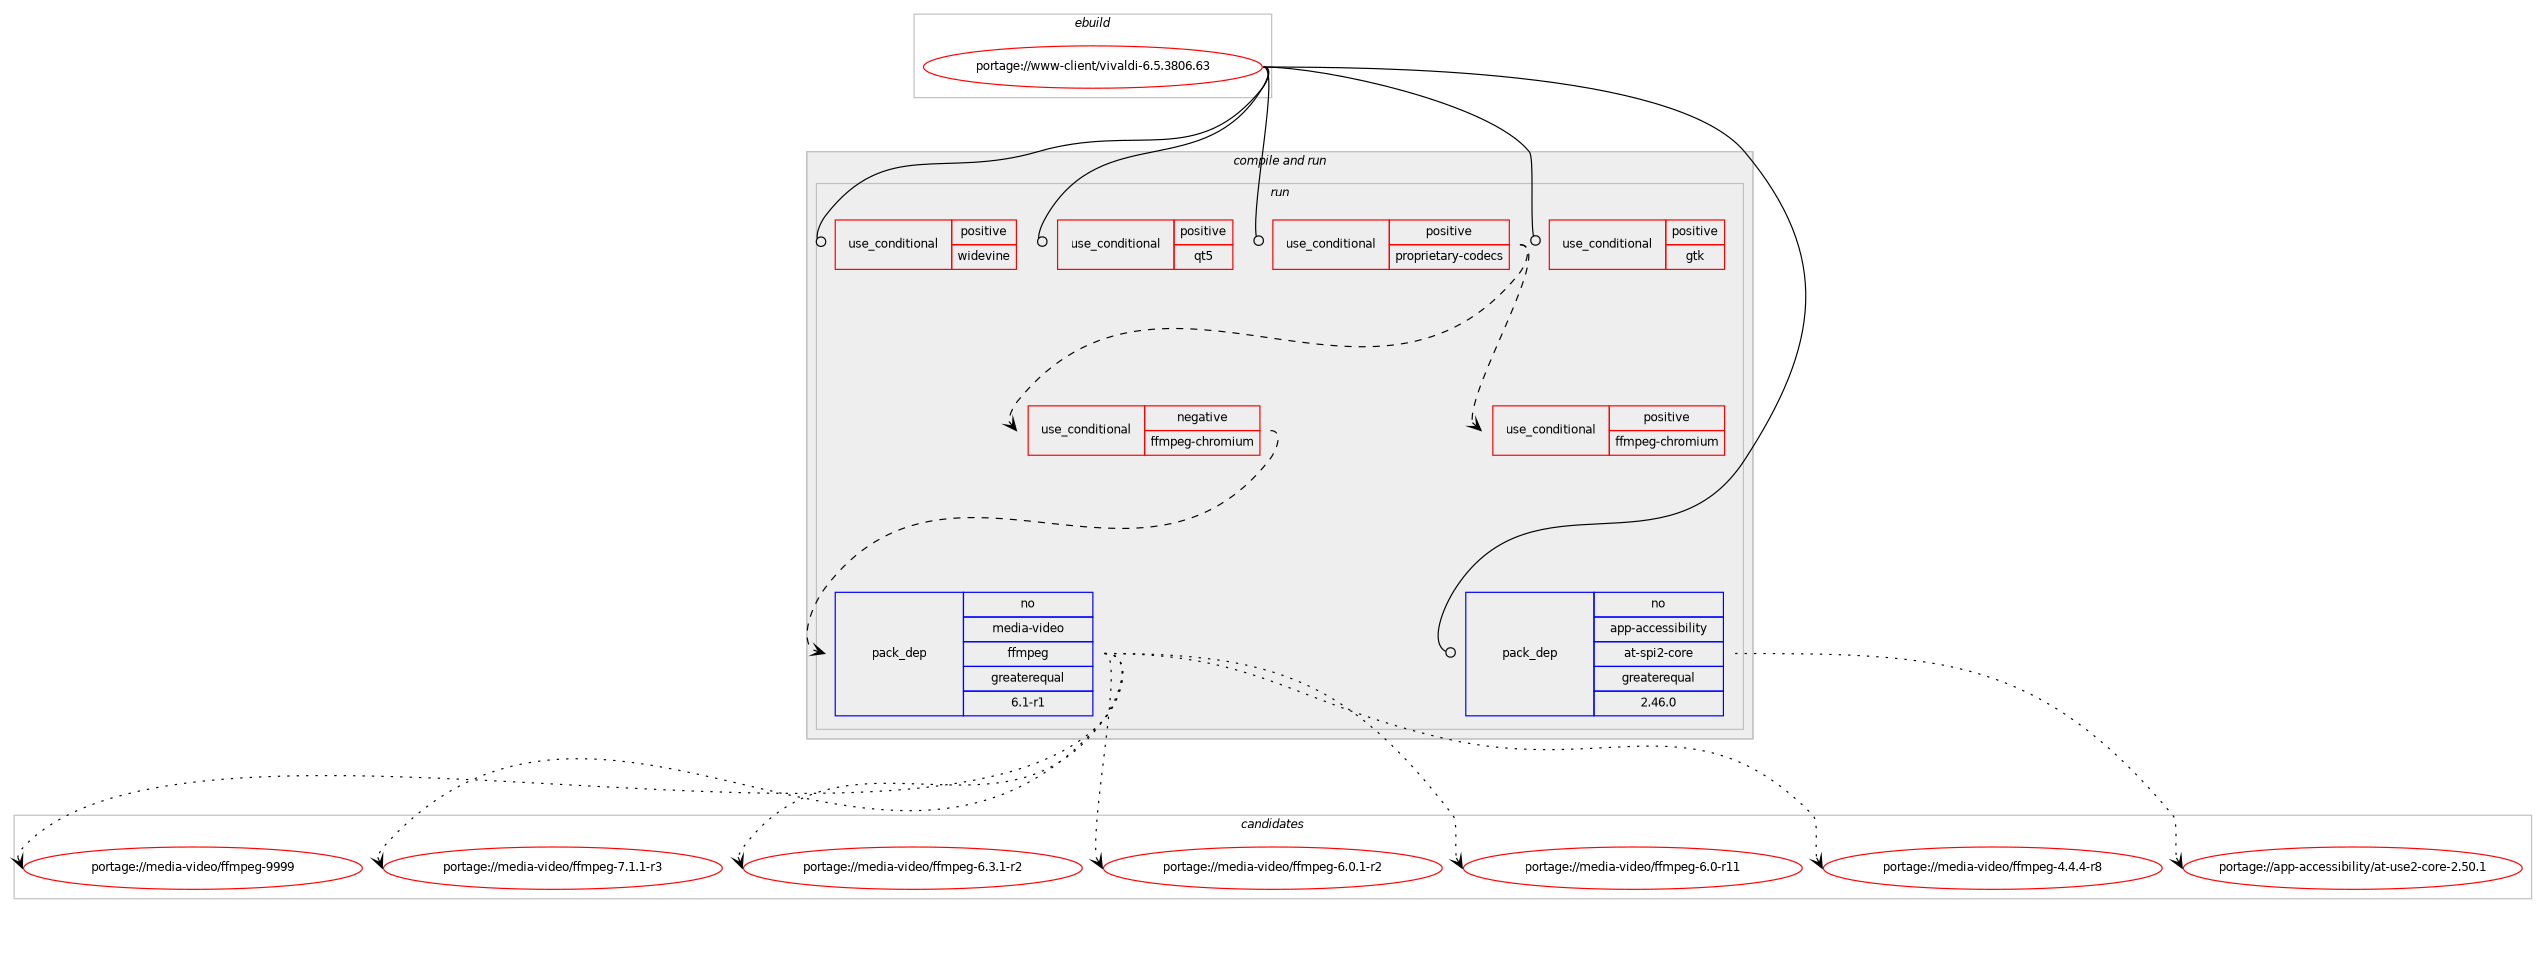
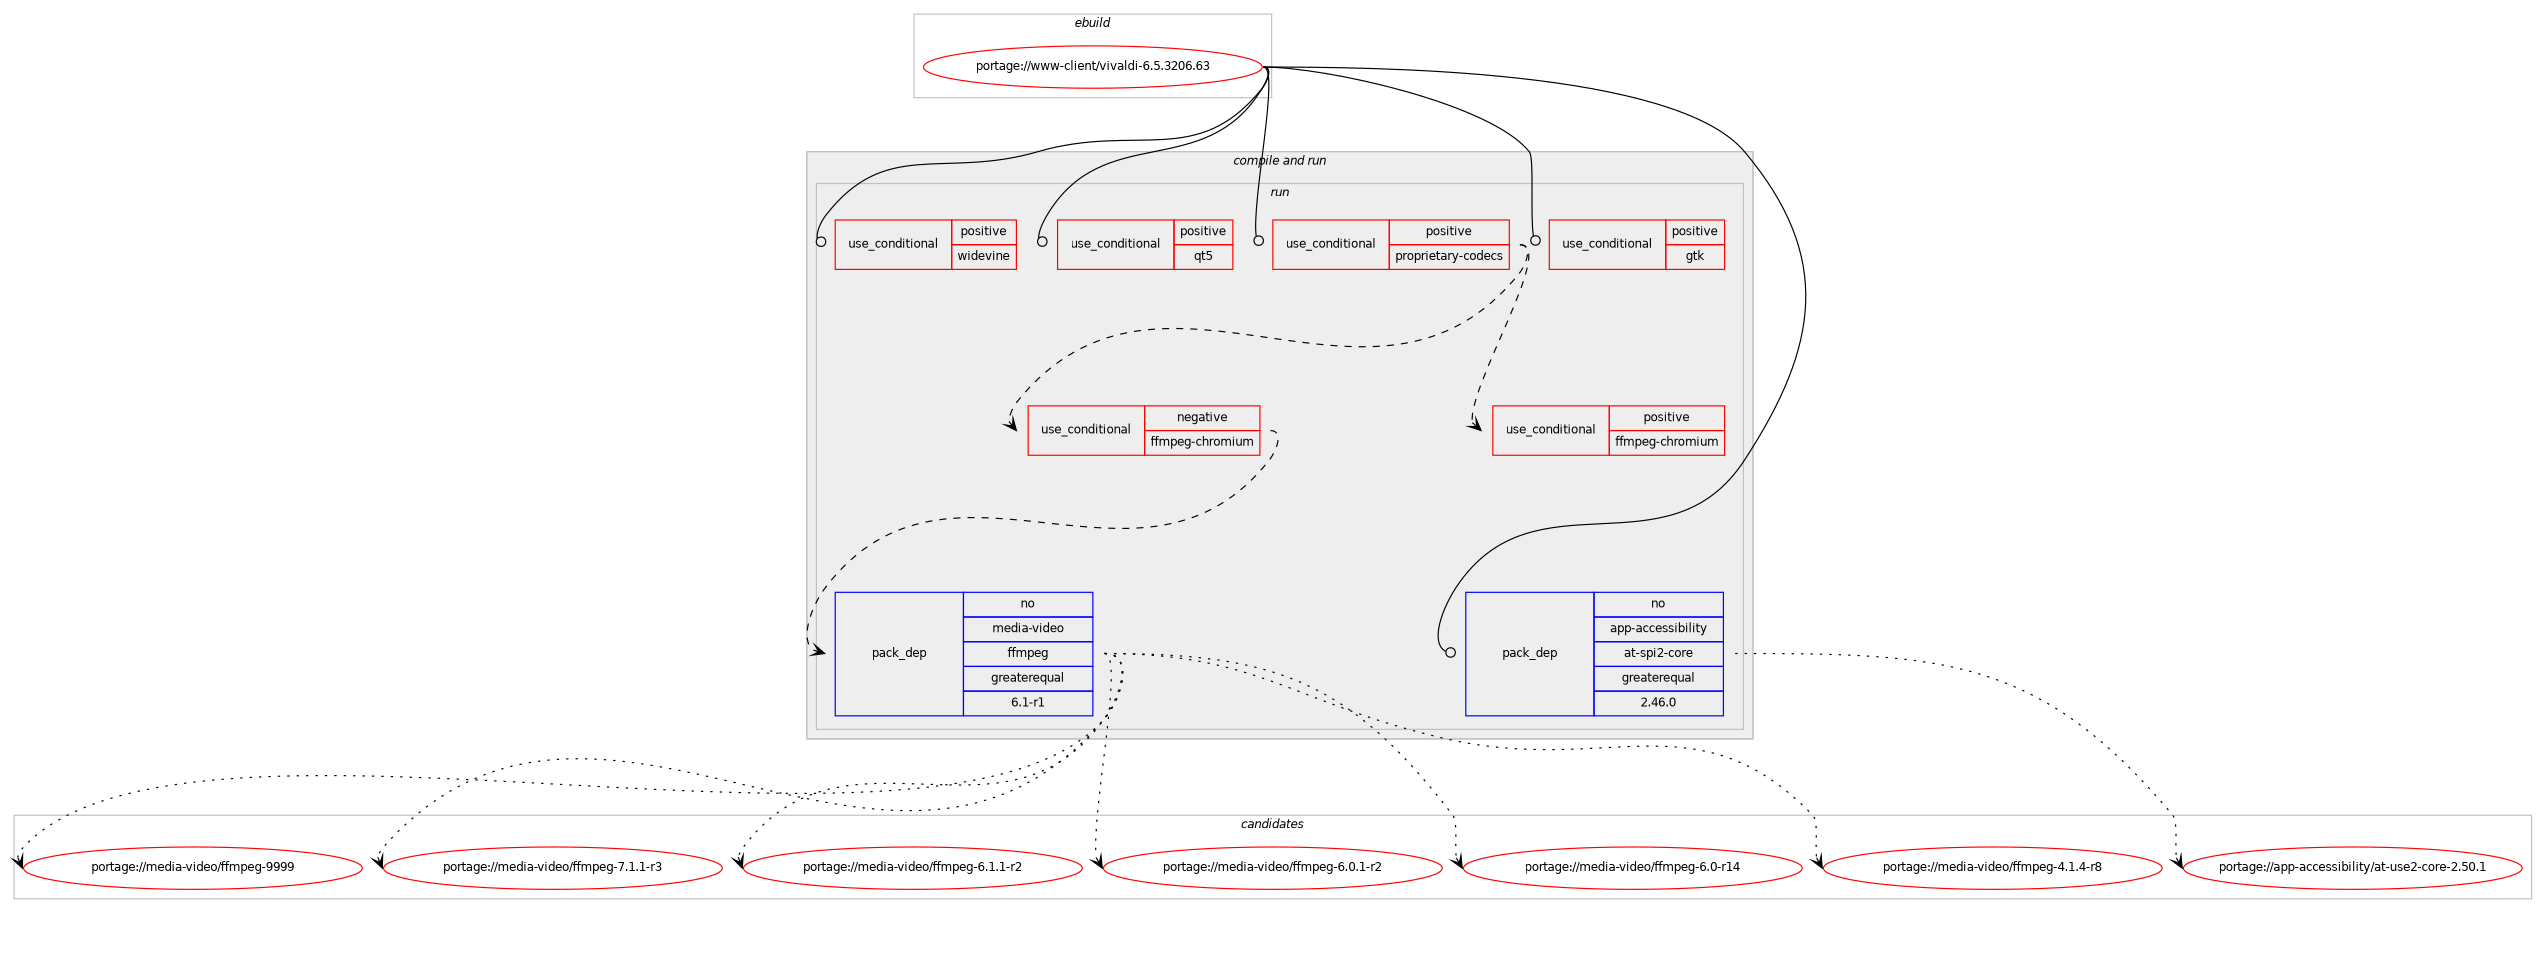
node "portage://www-client/vivaldi-6.5.3806.63": label "portage://www-client/vivaldi-6.5.3806.63" -> "portage://www-client/vivaldi-6.5.3206.63"
node "portage://media-video/ffmpeg-6.3.1-r2": label "portage://media-video/ffmpeg-6.3.1-r2" -> "portage://media-video/ffmpeg-6.1.1-r2"
node "portage://media-video/ffmpeg-6.0-r11": label "portage://media-video/ffmpeg-6.0-r11" -> "portage://media-video/ffmpeg-6.0-r14"
node "portage://media-video/ffmpeg-4.4.4-r8": label "portage://media-video/ffmpeg-4.4.4-r8" -> "portage://media-video/ffmpeg-4.1.4-r8"
